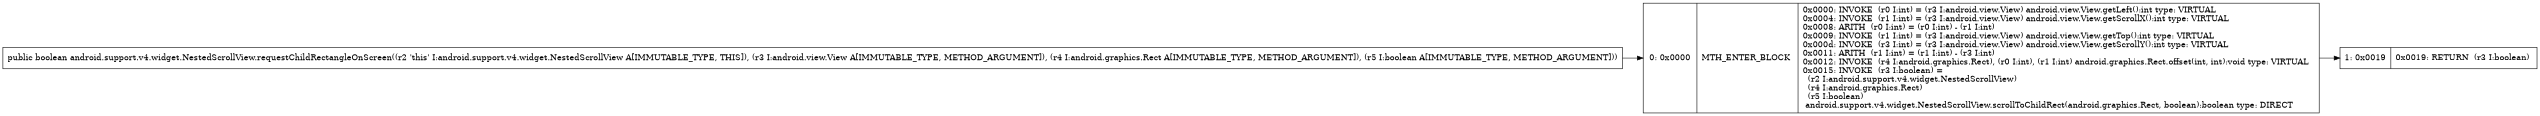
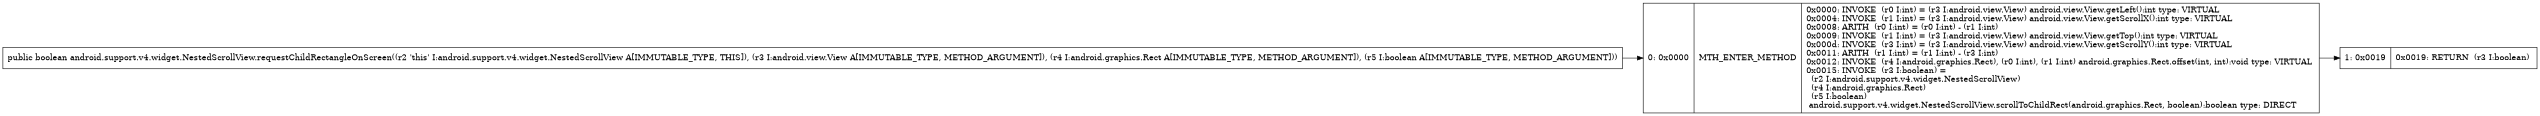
node "0: 0x0000": text "MTH_ENTER_BLOCK" -> "MTH_ENTER_METHOD"
